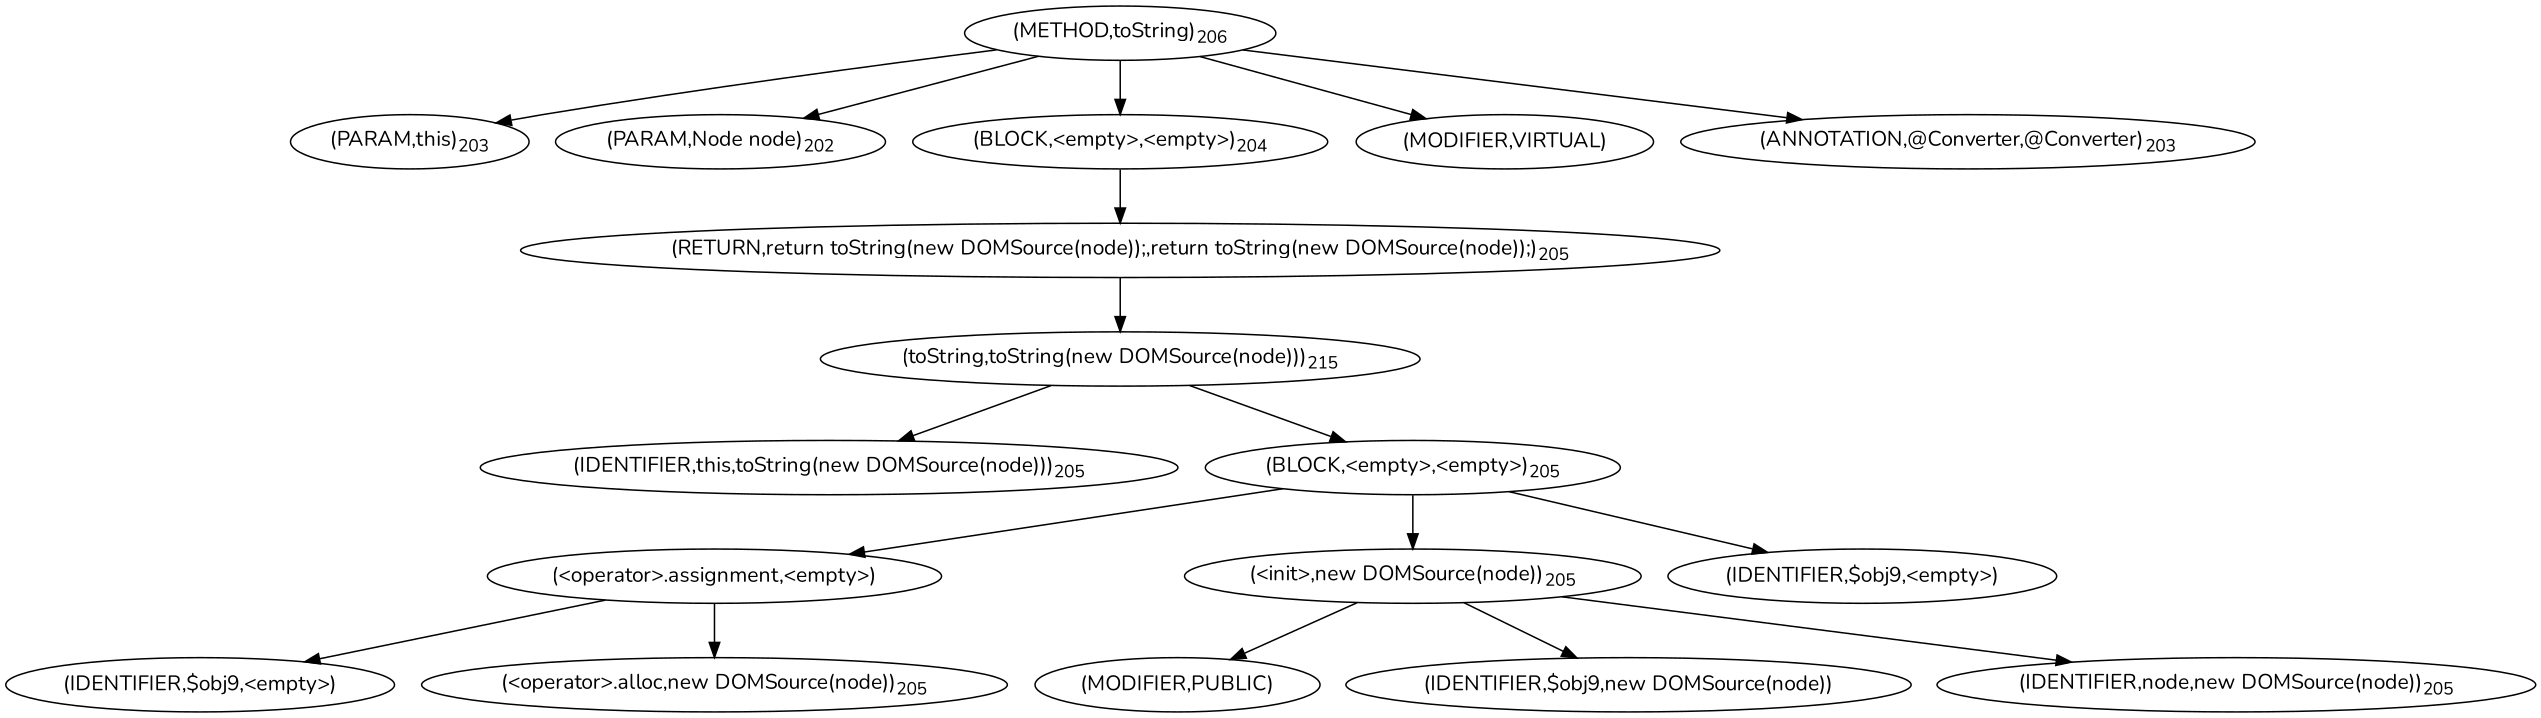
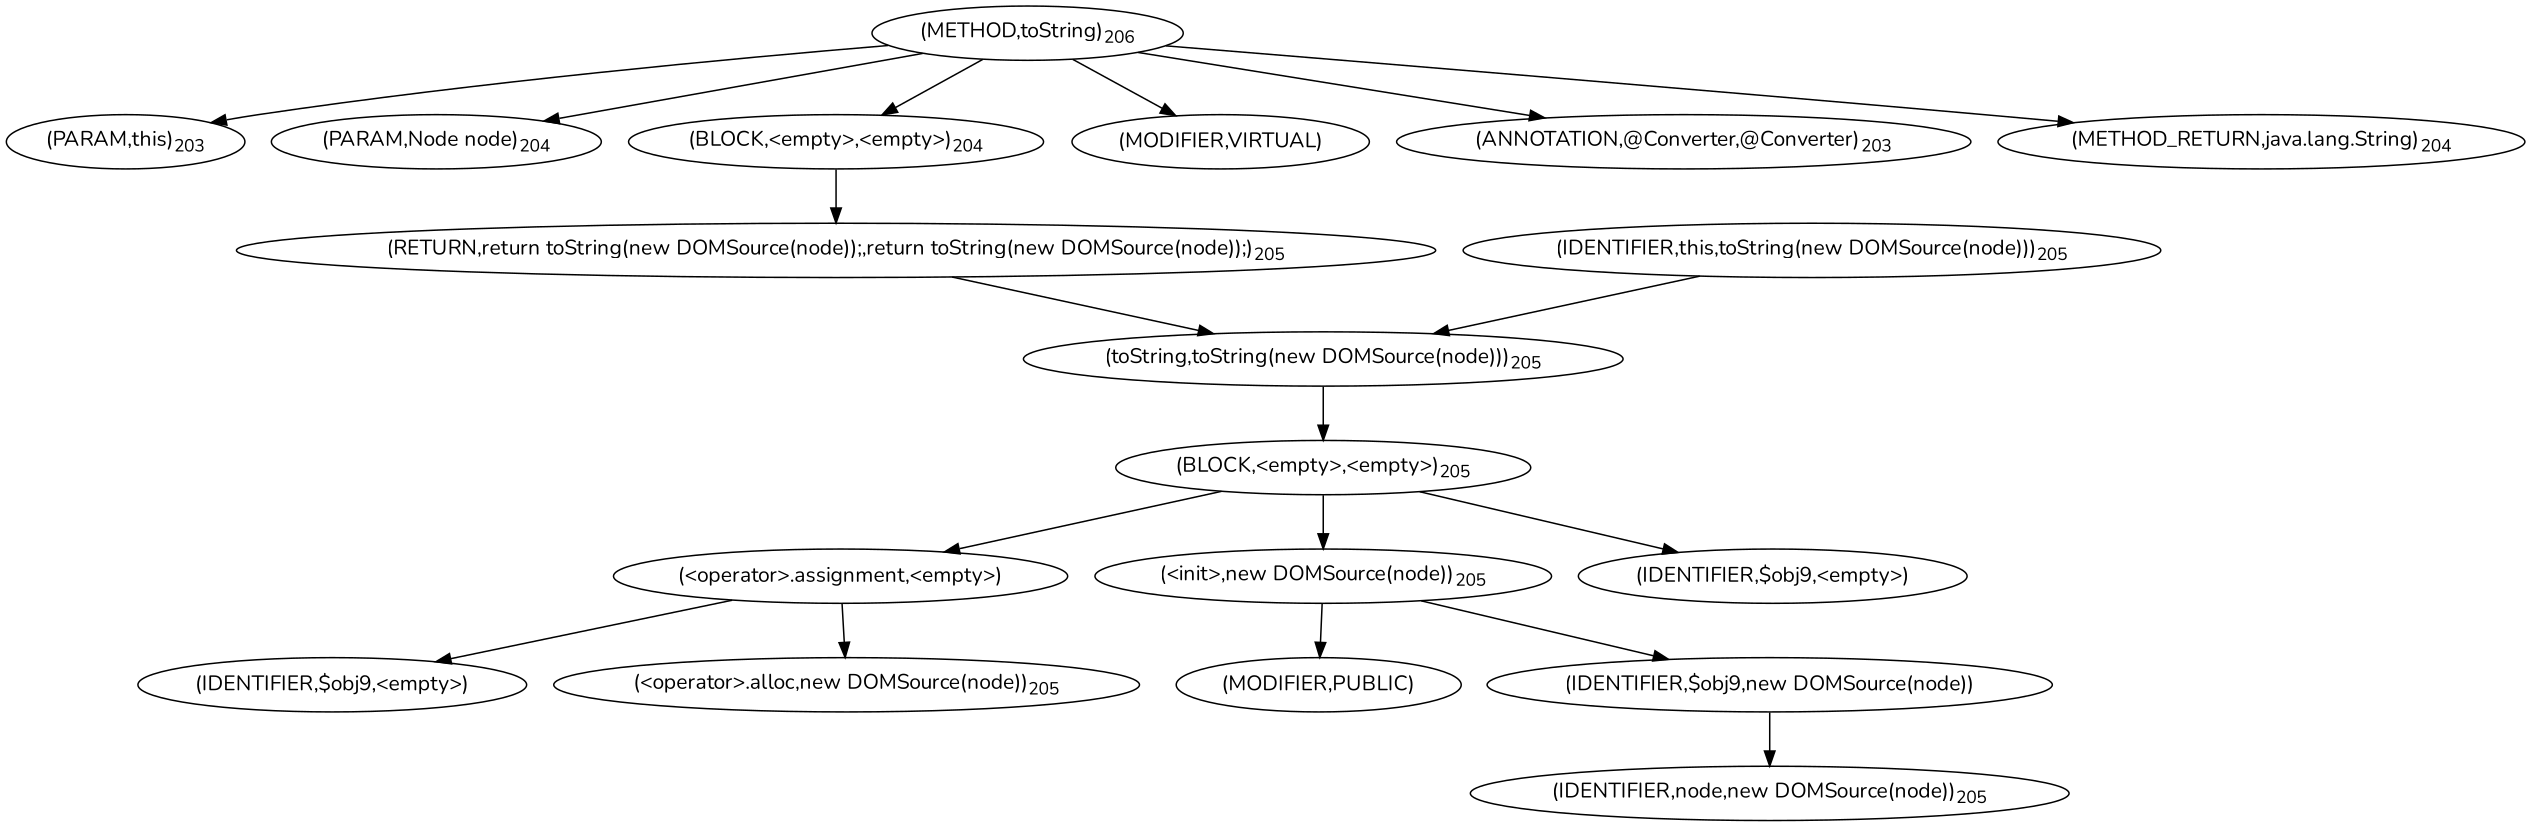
node "(PARAM,Node node)": text "202" -> "204"
node "(METHOD_RETURN,java.lang.String)": added
node "(toString,toString(new DOMSource(node)))": text "215" -> "205"
edge "(toString,toString(new DOMSource(node)))" -> "(IDENTIFIER,this,toString(new DOMSource(node)))": reversed
edge "(<init>,new DOMSource(node))" -> "(IDENTIFIER,node,new DOMSource(node))": now "(IDENTIFIER,$obj9,new DOMSource(node))" -> "(IDENTIFIER,node,new DOMSource(node))"
